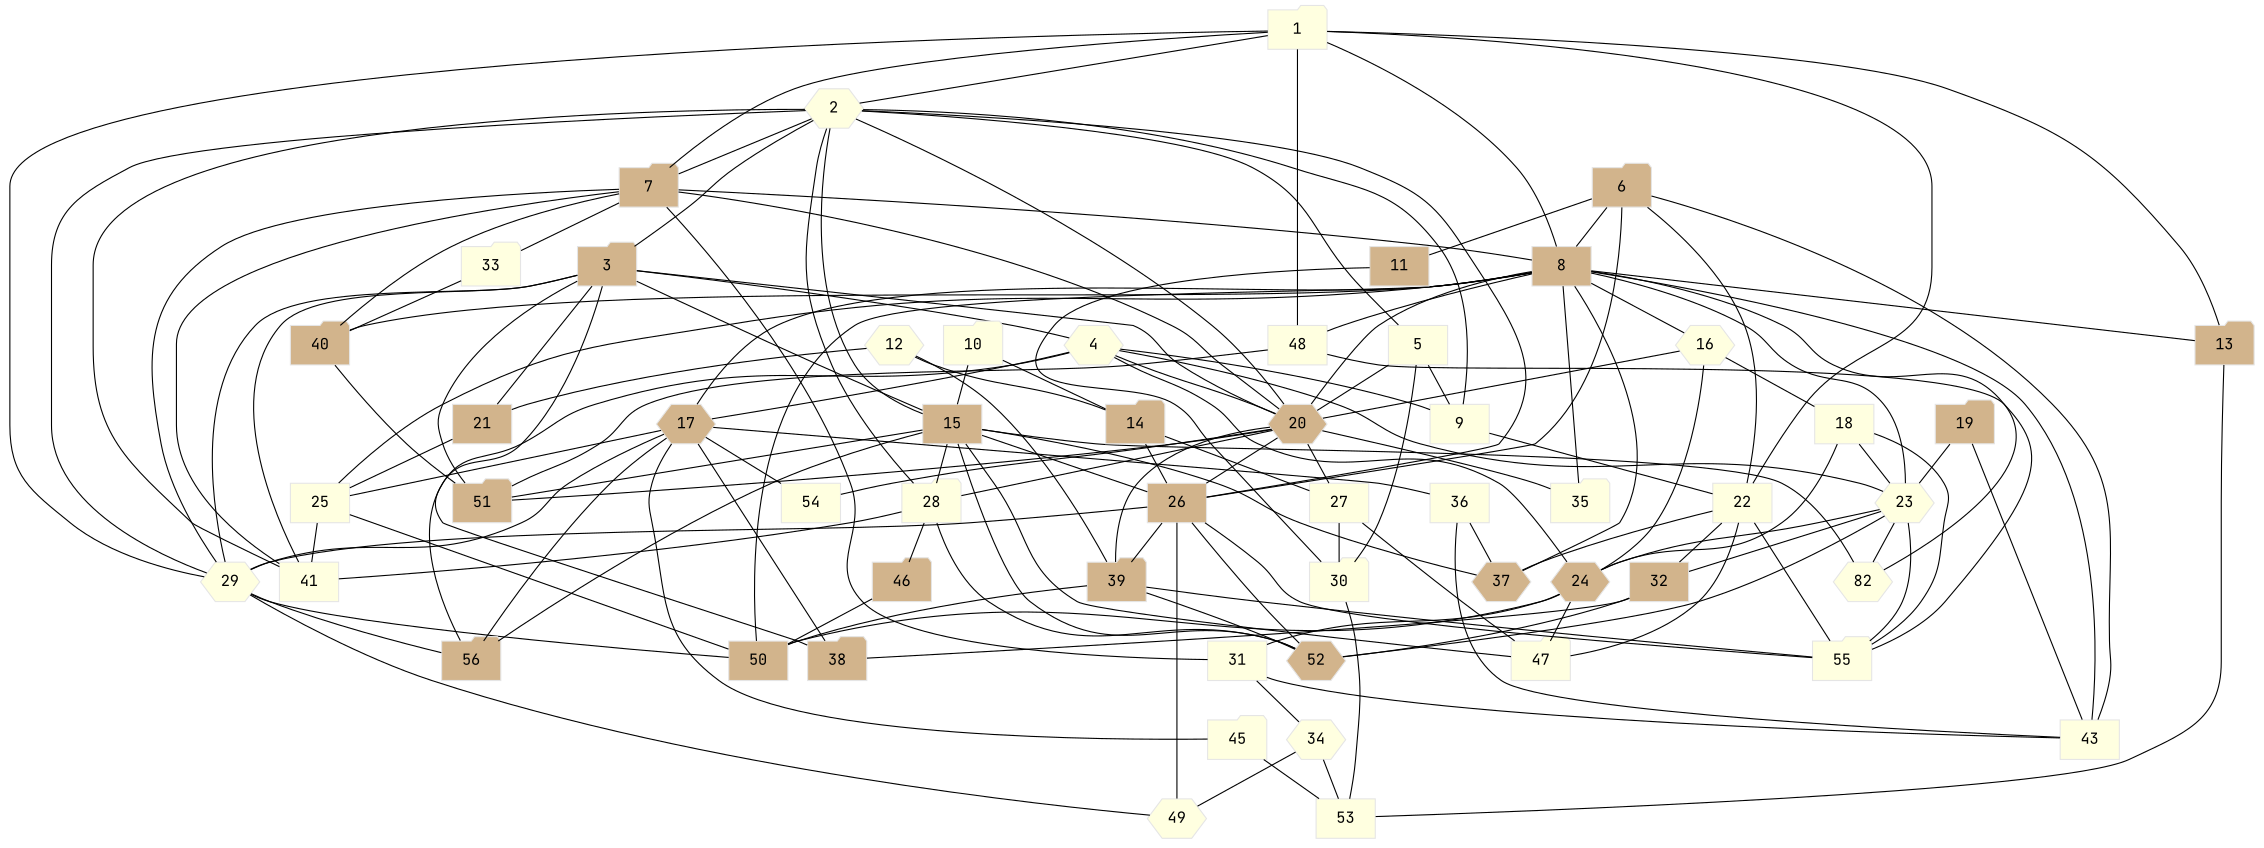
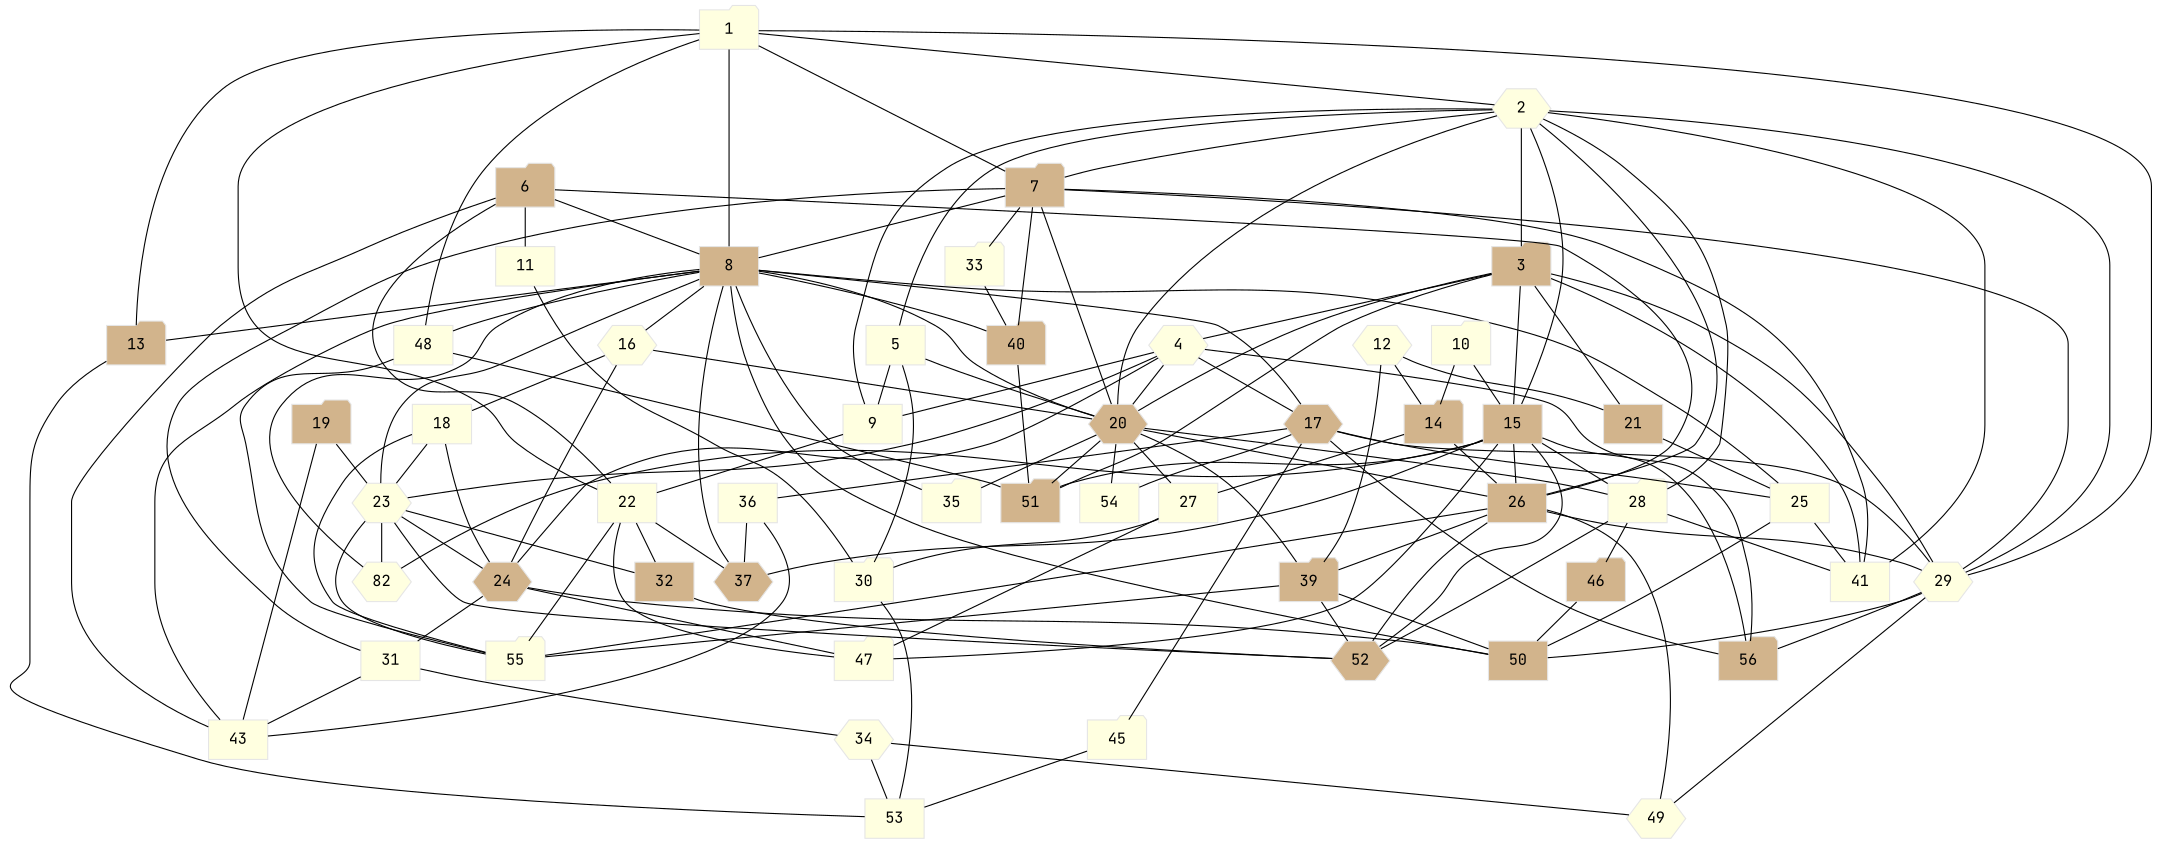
node "11": fillcolor tan -> lightyellow
node "38": removed
